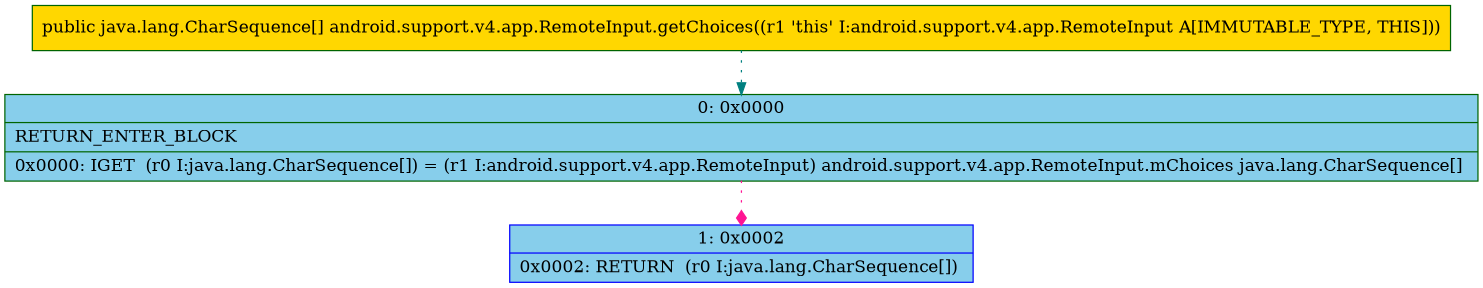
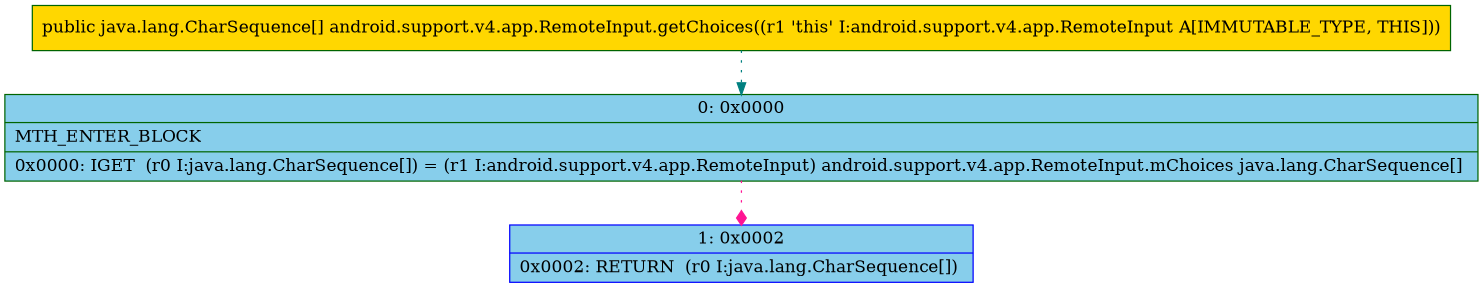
node "0: 0x0000": text "RETURN_ENTER_BLOCK" -> "MTH_ENTER_BLOCK"
